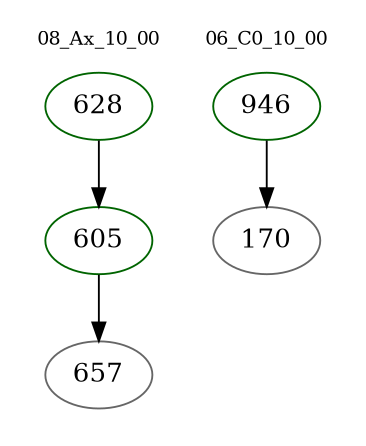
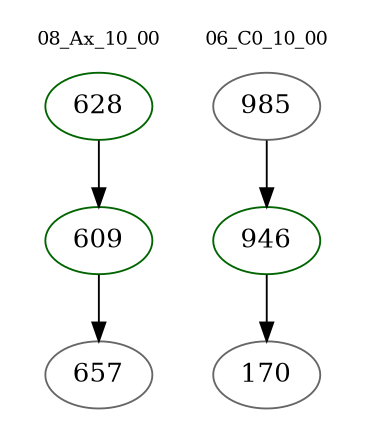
node "985": added
node "605": label "605" -> "609"
